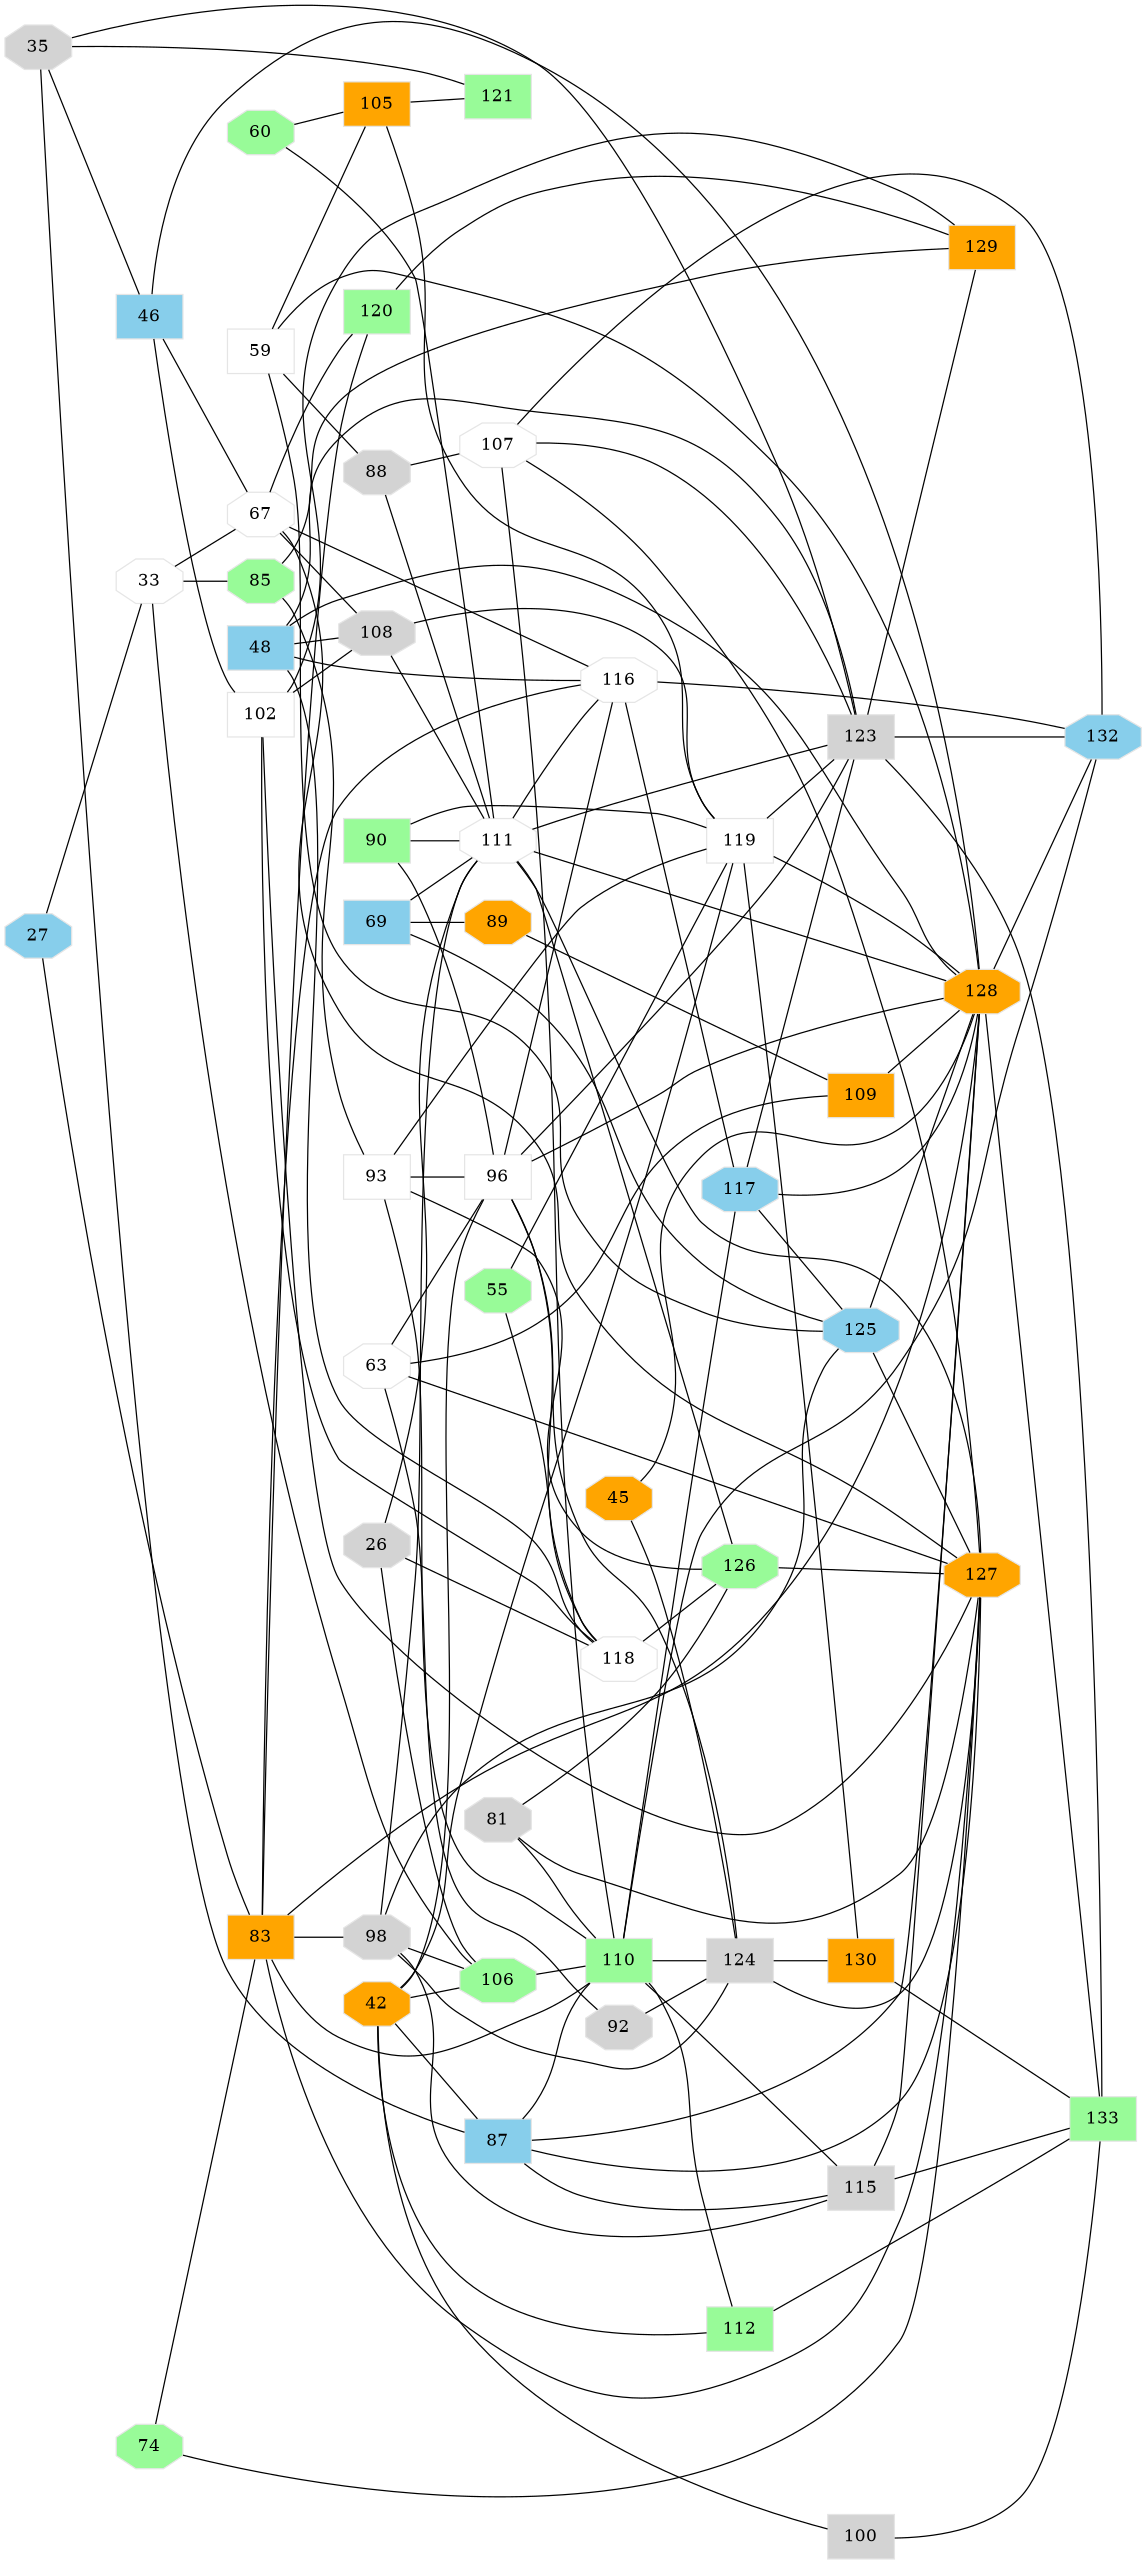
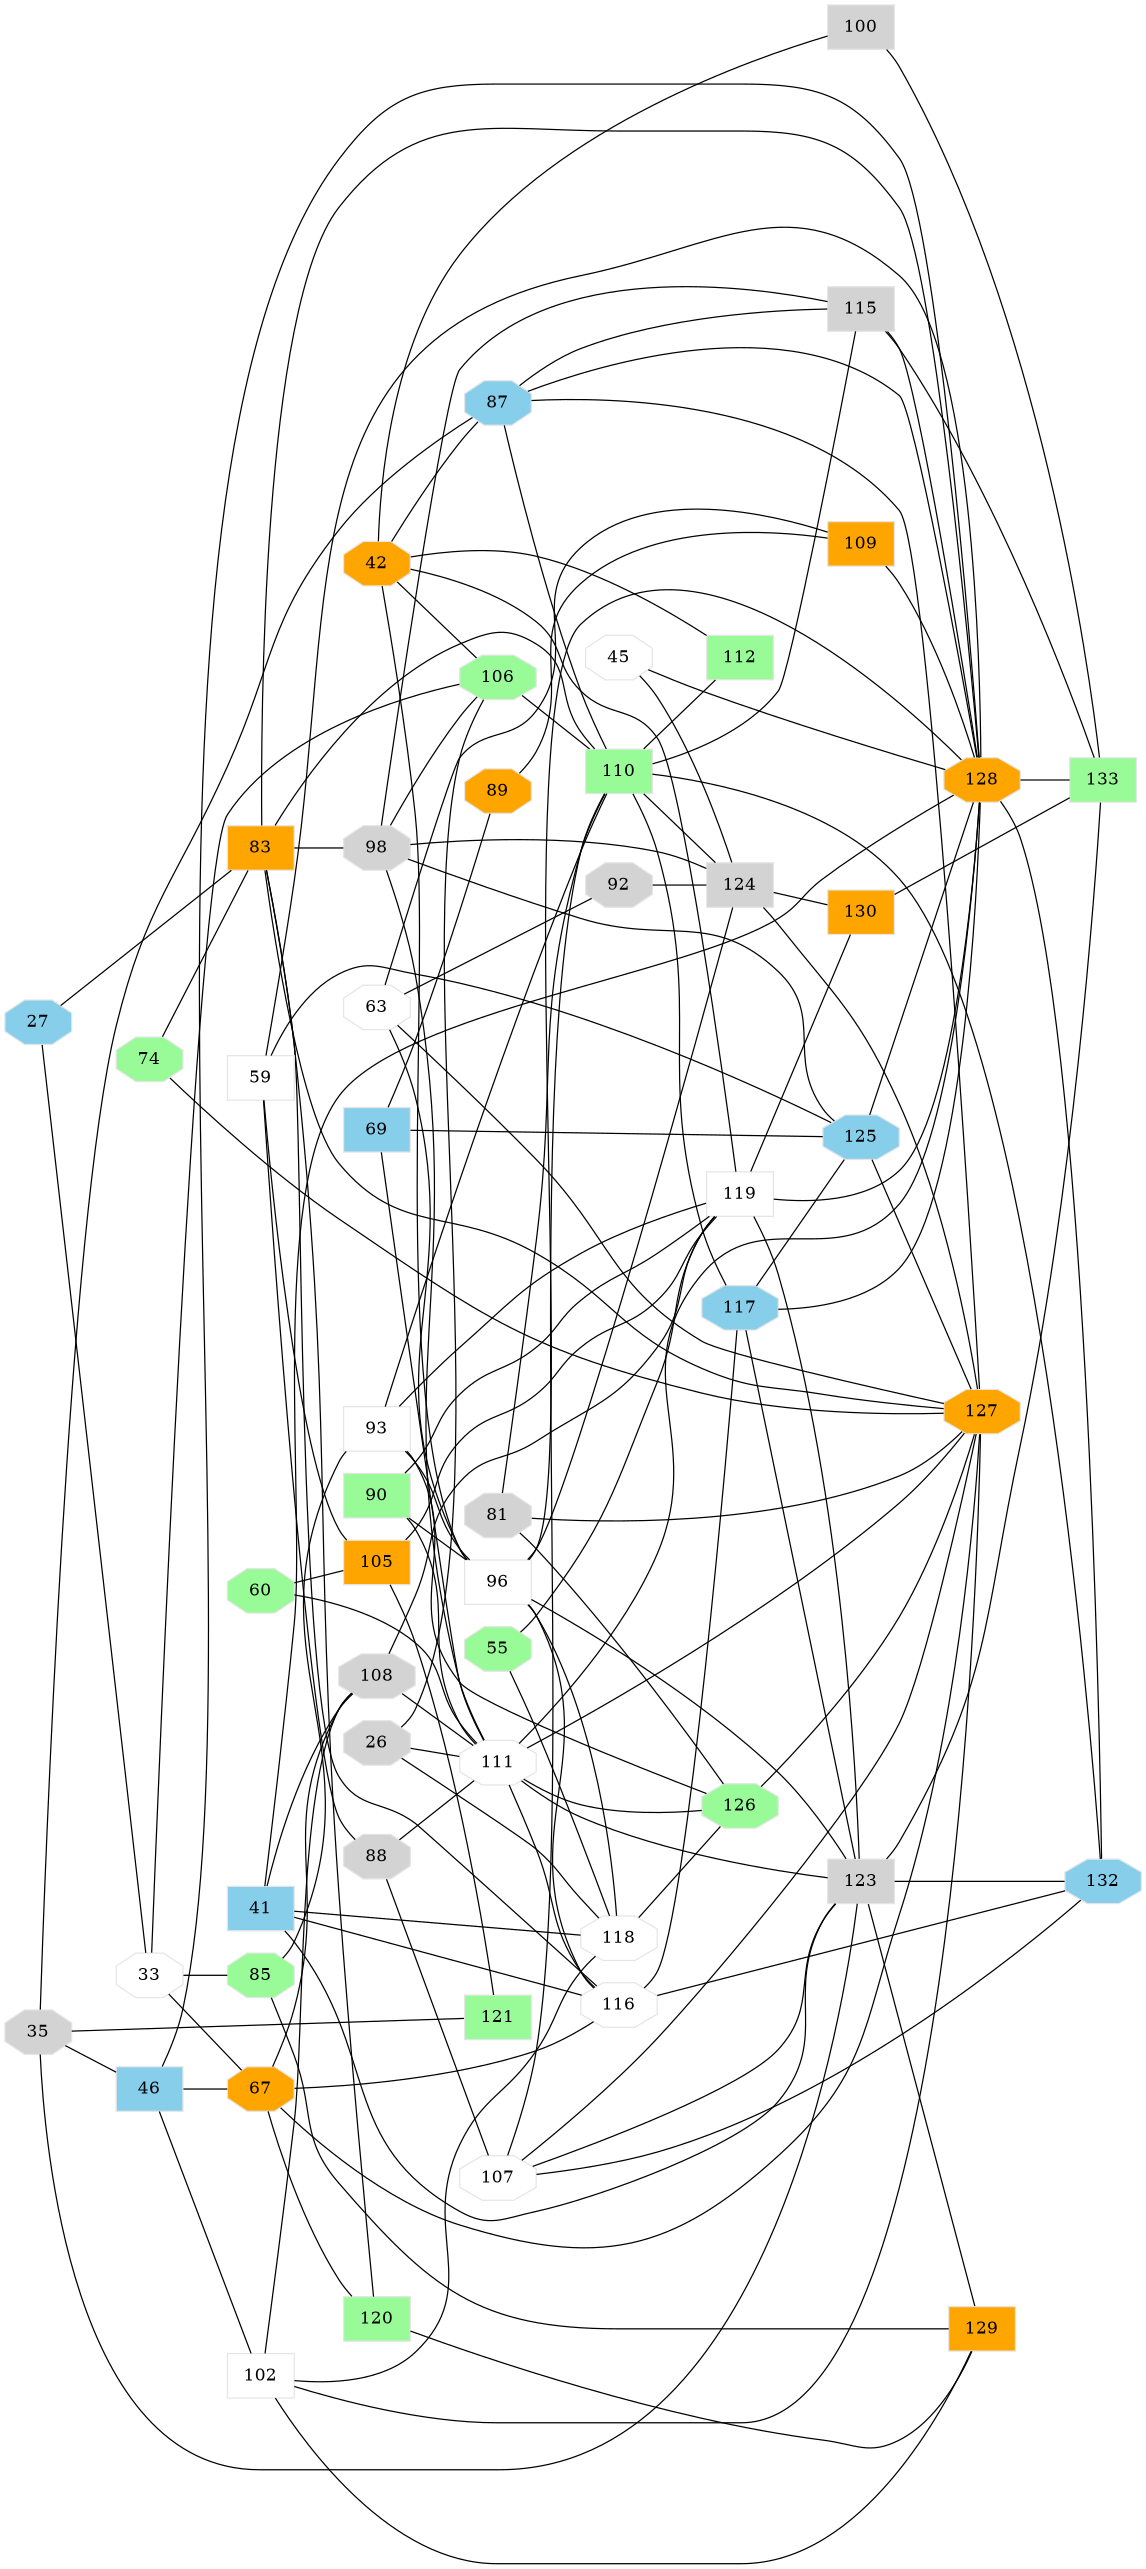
node "67": fillcolor white -> orange
node "48": label "48" -> "41"
node "45": fillcolor orange -> white
node "87": shape box -> octagon
edge "133" -- "112": removed
